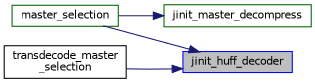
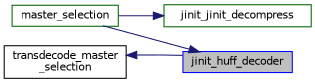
node "jinit_master_decompress": label "jinit_master_decompress" -> "jinit_jinit_decompress"
edge "transdecode_master _selection" -> "jinit_huff_decoder": reversed
